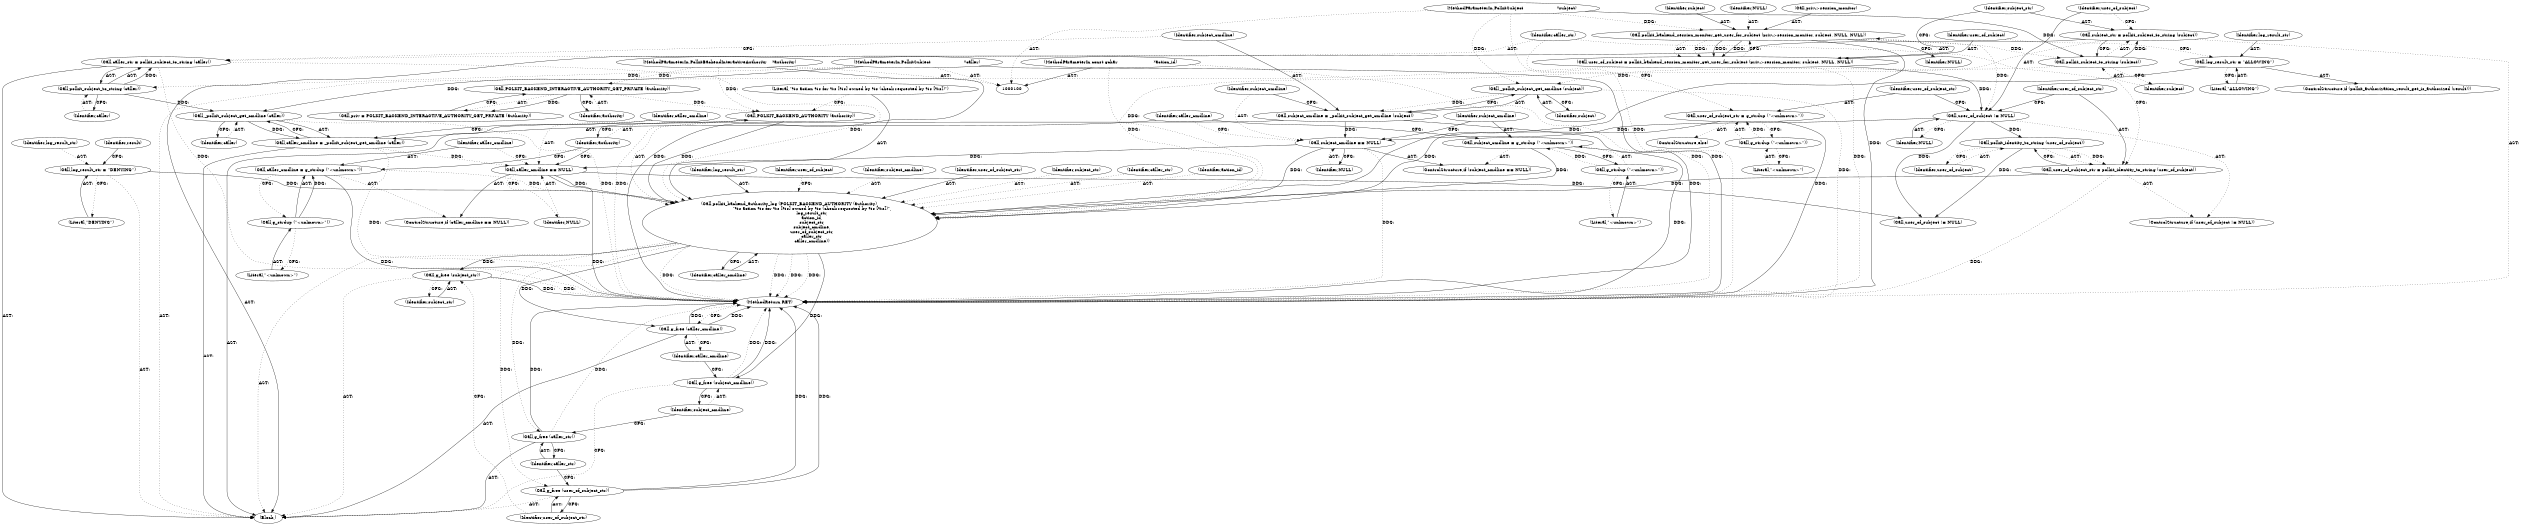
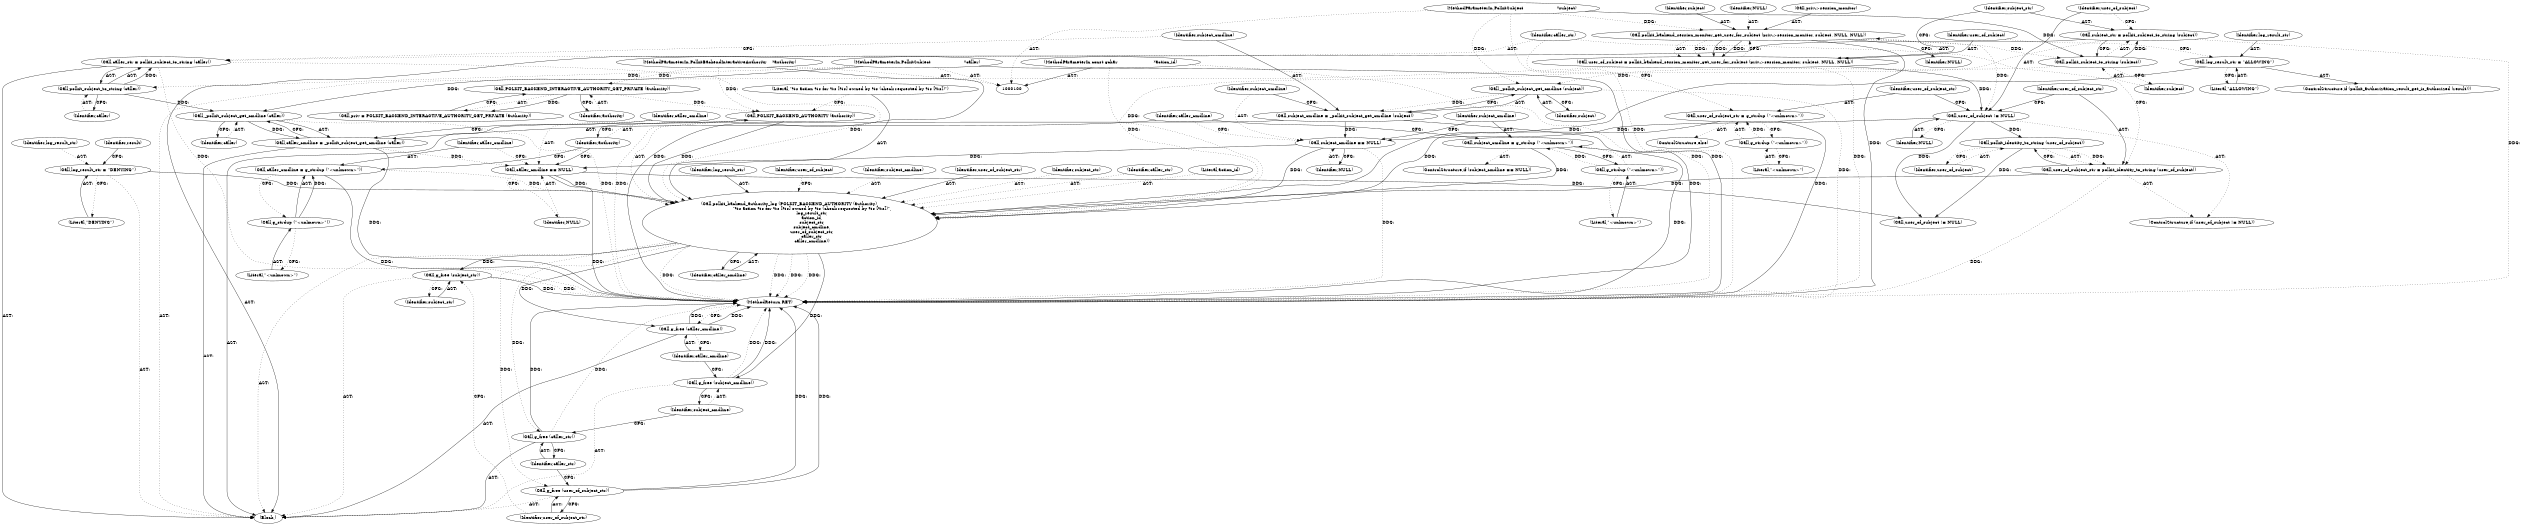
edge "(Call,subject_str = polkit_subject_to_string (subject))" -> "(MethodReturn,RET)": label "AST: " -> "DDG: "
edge "(Call,subject_cmdline == NULL)" -> "(ControlStructure,if (subject_cmdline == NULL))": removed, label "AST:"
node "(Identifier,action_id)": label "(Identifier,action_id)" -> "(Literal,action_id)"
node "(ControlStructure,if (caller_cmdline == NULL))": removed
edge "(Call,caller_cmdline = _polkit_subject_get_cmdline (caller))" -> "(MethodReturn,RET)": style dotted -> solid
edge "(Call,g_free (subject_cmdline))" -> "(Block,)": label "CFG: " -> "AST: "
